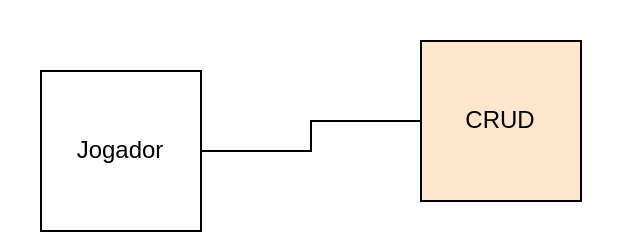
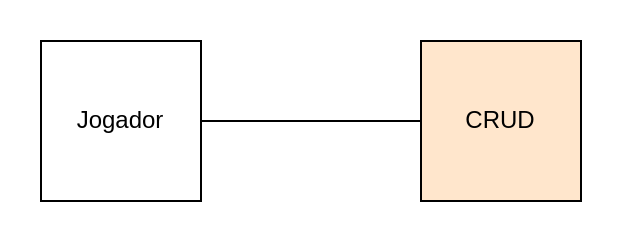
node "Jogador": moved (121, 151) -> (121, 121)
